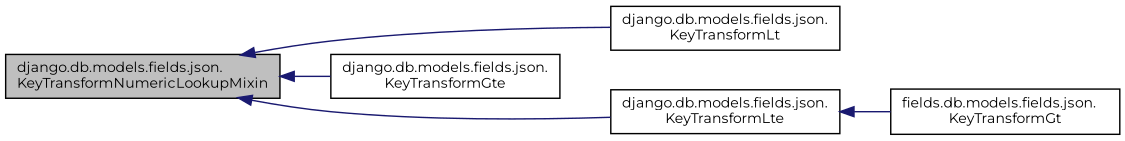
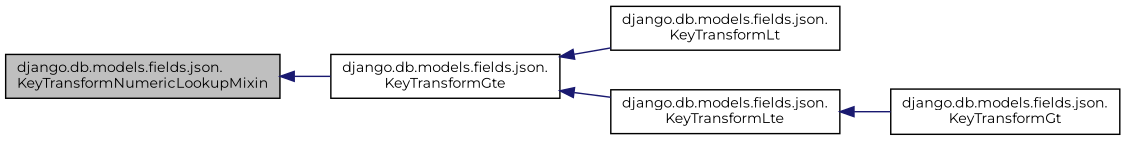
edge "django.db.models.fields.json. KeyTransformLt" -> "django.db.models.fields.json. KeyTransformNumericLookupMixin": now "django.db.models.fields.json. KeyTransformLt" -> "django.db.models.fields.json. KeyTransformGte"
node "fields.db.models.fields.json. KeyTransformGt": label "fields.db.models.fields.json. KeyTransformGt" -> "django.db.models.fields.json. KeyTransformGt"
edge "django.db.models.fields.json. KeyTransformLte" -> "django.db.models.fields.json. KeyTransformNumericLookupMixin": now "django.db.models.fields.json. KeyTransformLte" -> "django.db.models.fields.json. KeyTransformGte"
